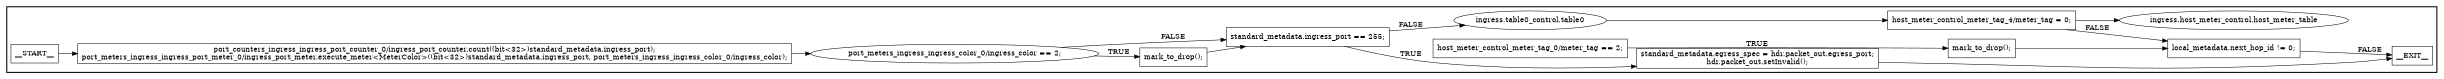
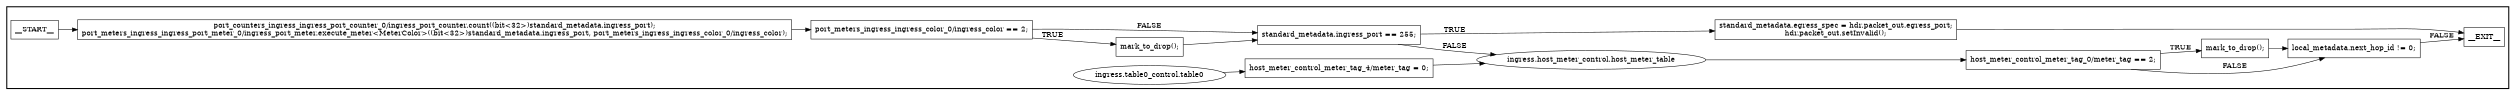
edge "standard_metadata.ingress_port == 255;" -> "ingress.table0_control.table0": now "standard_metadata.ingress_port == 255;" -> "ingress.host_meter_control.host_meter_table"
edge "host_meter_control_meter_tag_4/meter_tag = 0;" -> "local_metadata.next_hop_id != 0;": now "host_meter_control_meter_tag_0/meter_tag == 2;" -> "local_metadata.next_hop_id != 0;"
node "port_meters_ingress_ingress_color_0/ingress_color == 2;": shape ellipse -> box
edge "ingress.host_meter_control.host_meter_table" -> "host_meter_control_meter_tag_0/meter_tag == 2;": added
